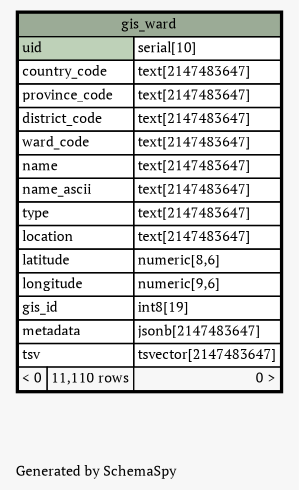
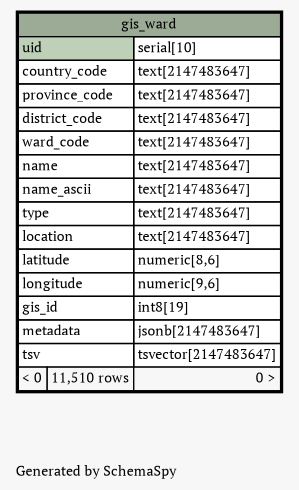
node "gis_ward": text "11,110 rows" -> "11,510 rows"
